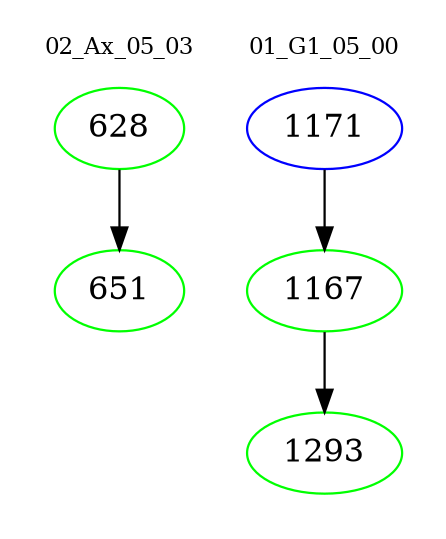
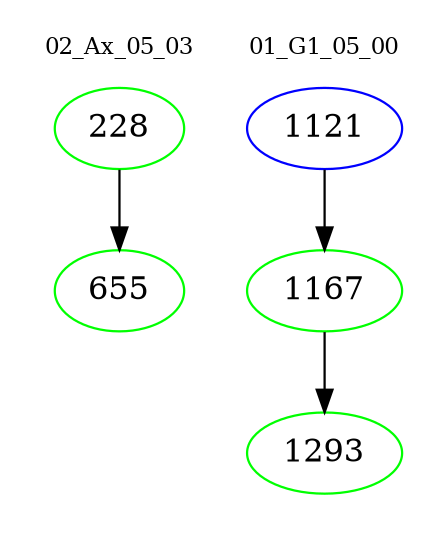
node "628": label "628" -> "228"
node "1171": label "1171" -> "1121"
node "651": label "651" -> "655"
